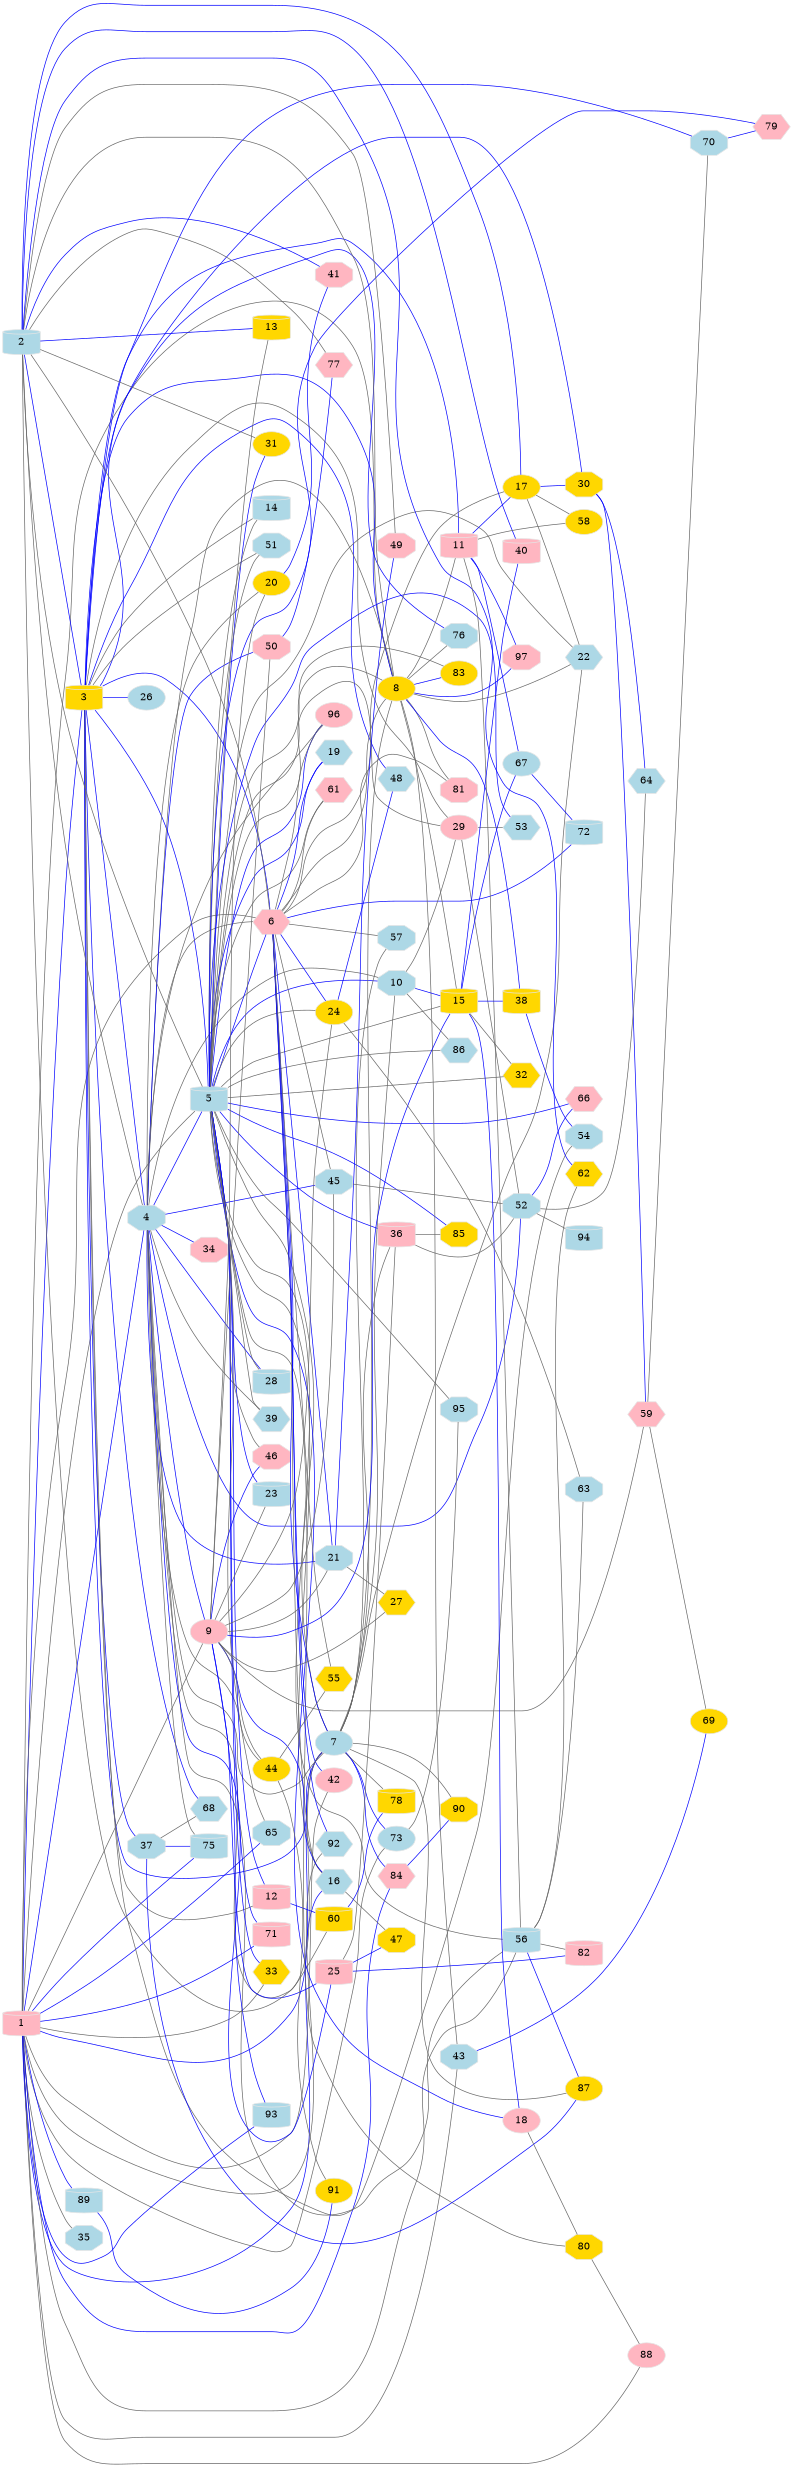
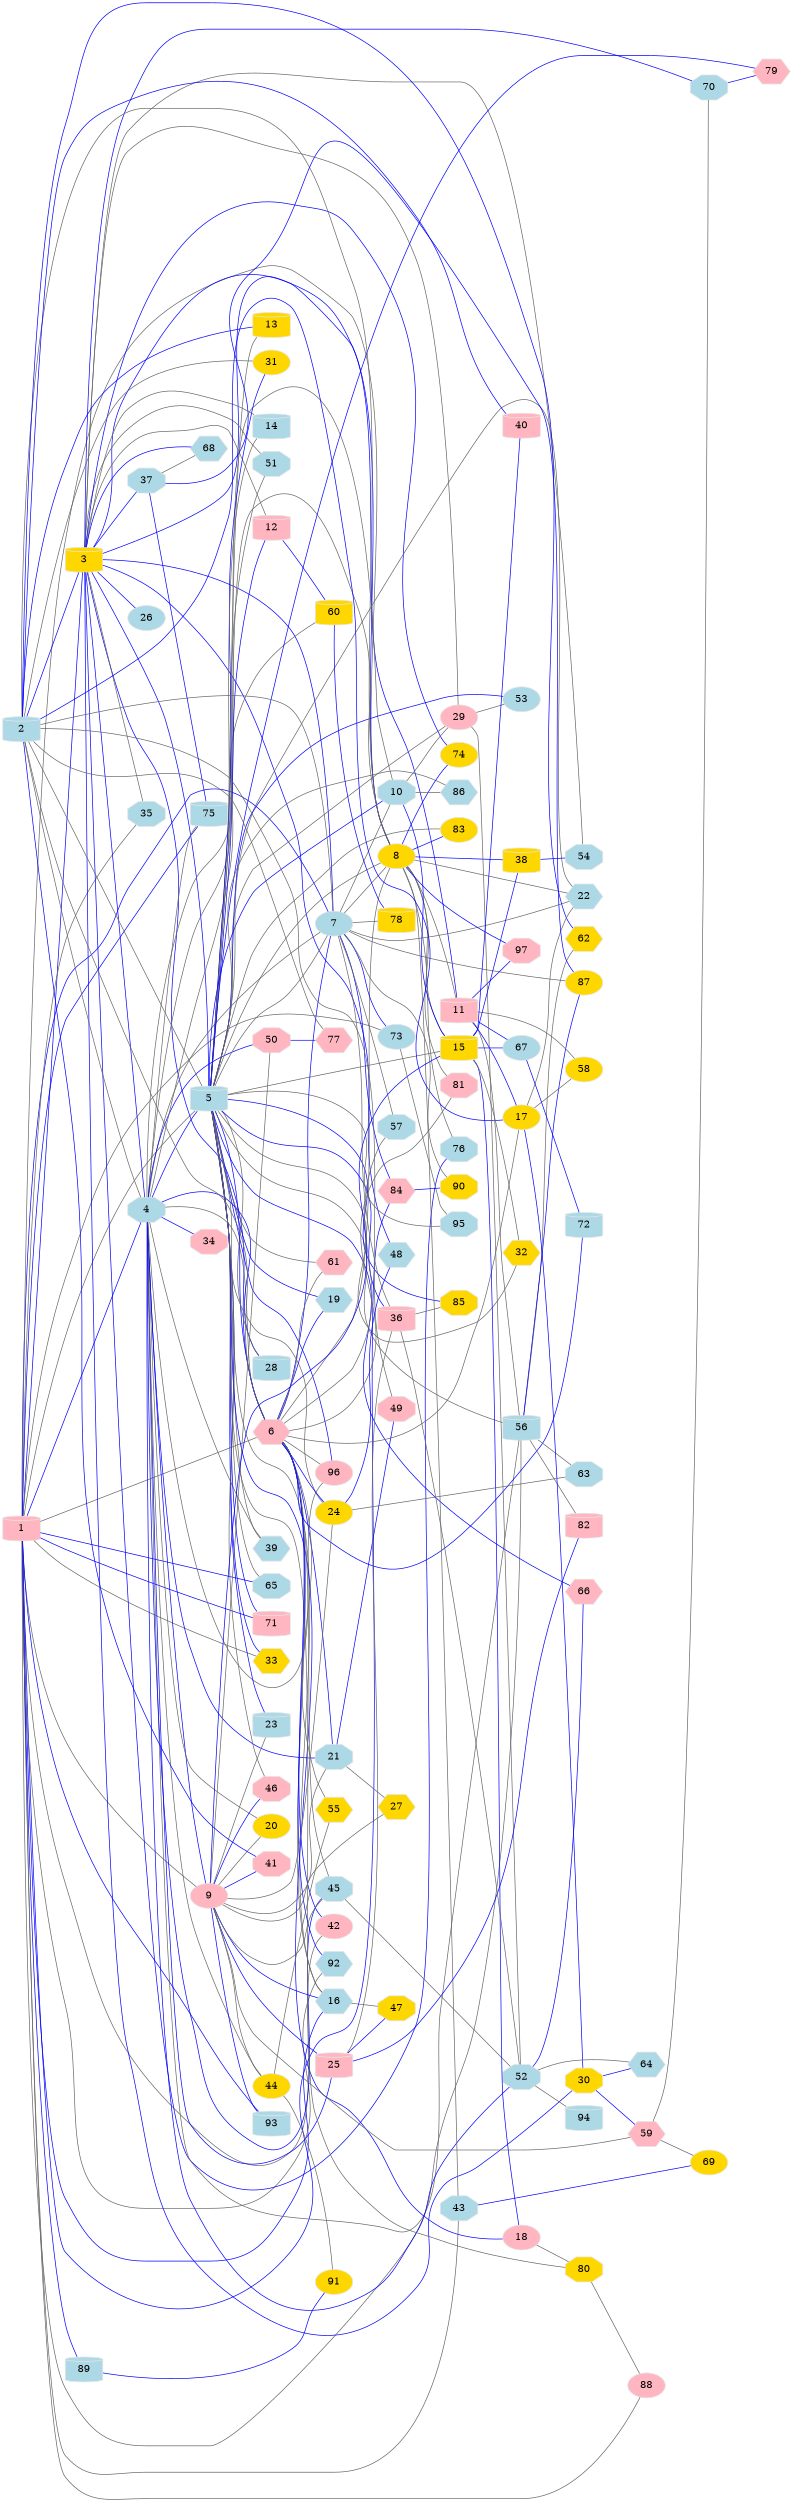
edge "41" -- "20": now "41" -- "9"
edge "3" -- "35": added
node "74": added
node "53": shape hexagon -> ellipse
